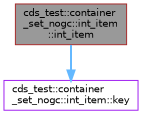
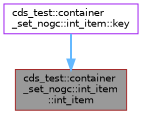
edge "cds_test::container _set_nogc::int_item ::int_item" -> "cds_test::container _set_nogc::int_item::key": reversed
